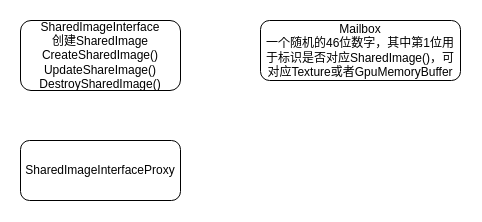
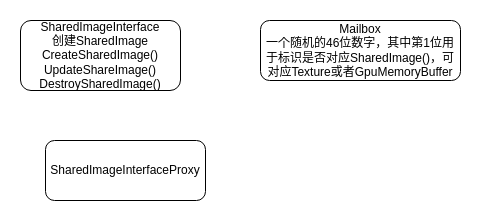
node "SharedImageInterfaceProxy": moved (101, 171) -> (126, 171)
